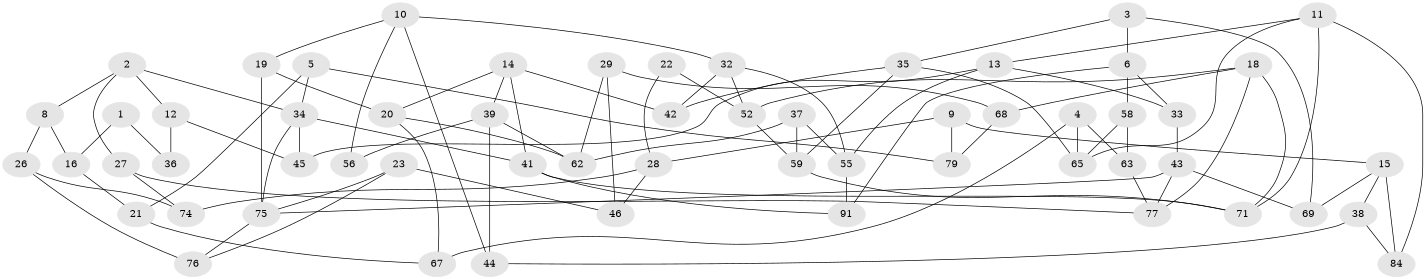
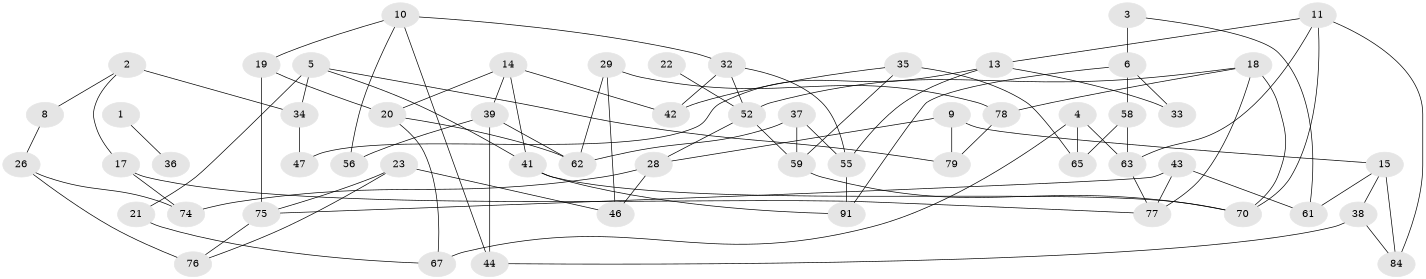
edge "3" -- "35": removed
edge "11" -- "65": now "11" -- "63"
edge "22" -- "28": now "52" -- "28"
node "12": removed
node "68": label "68" -> "78"
edge "34" -- "41": now "5" -- "41"
edge "33" -- "43": removed
edge "34" -- "75": removed
node "16": removed
node "27": label "27" -> "17"
node "45": label "45" -> "47"
node "71": label "71" -> "70"
node "69": label "69" -> "61"
